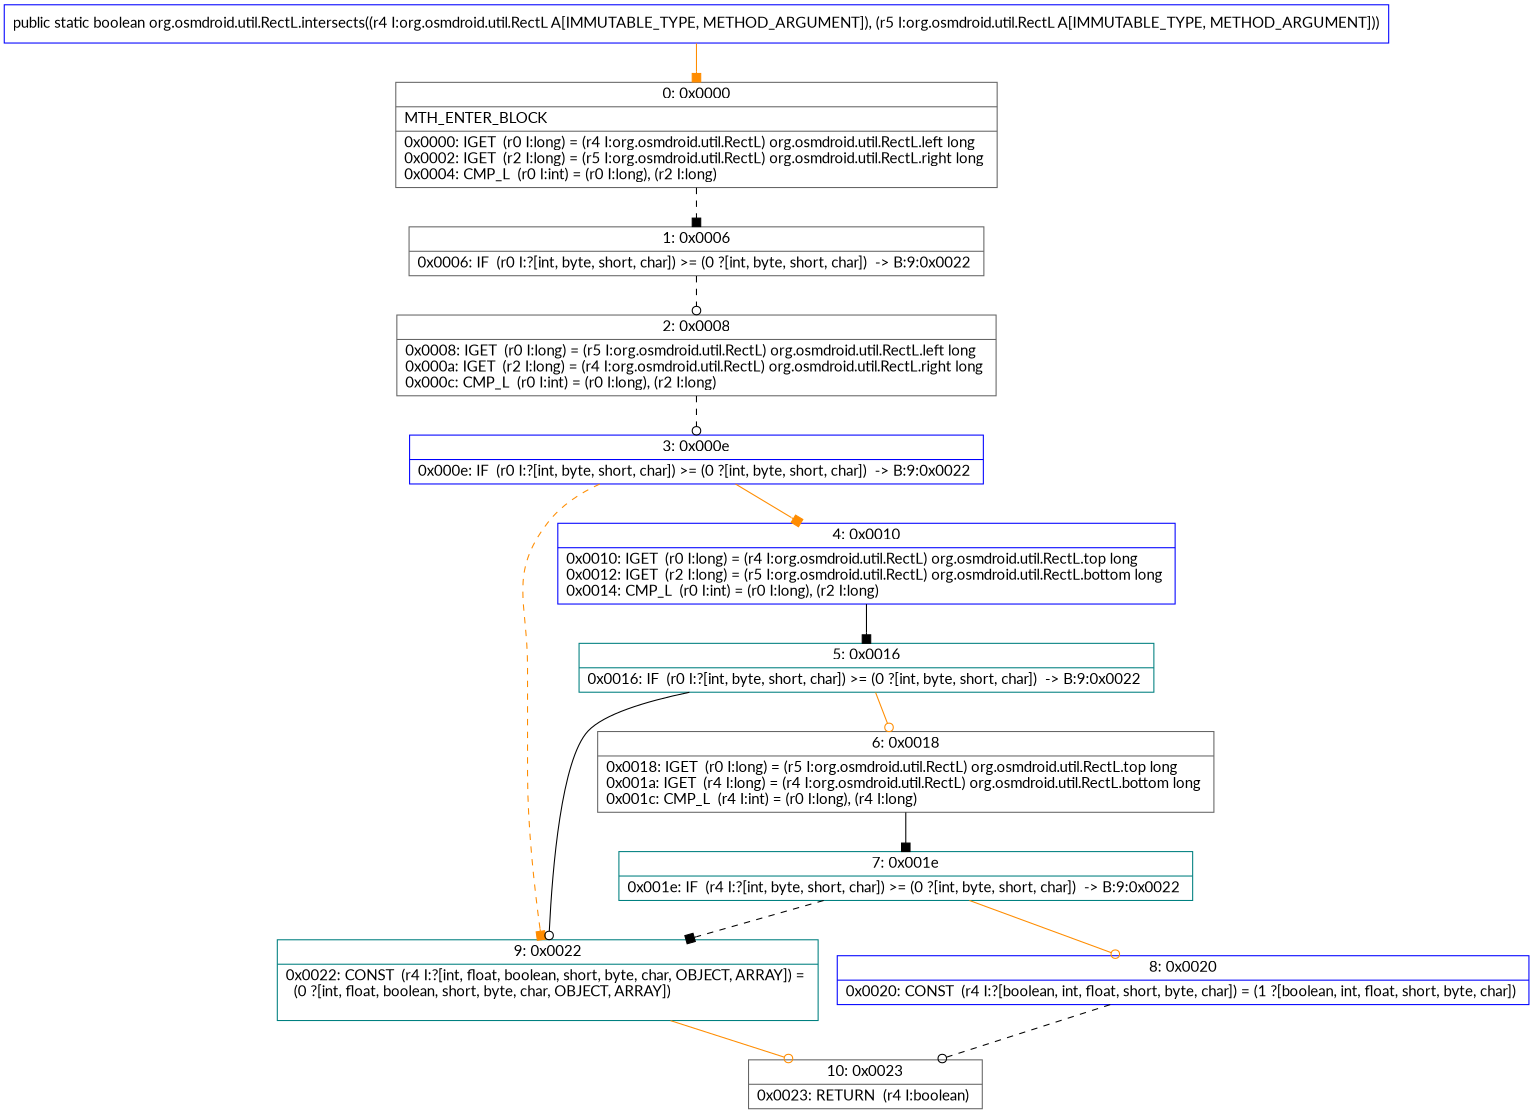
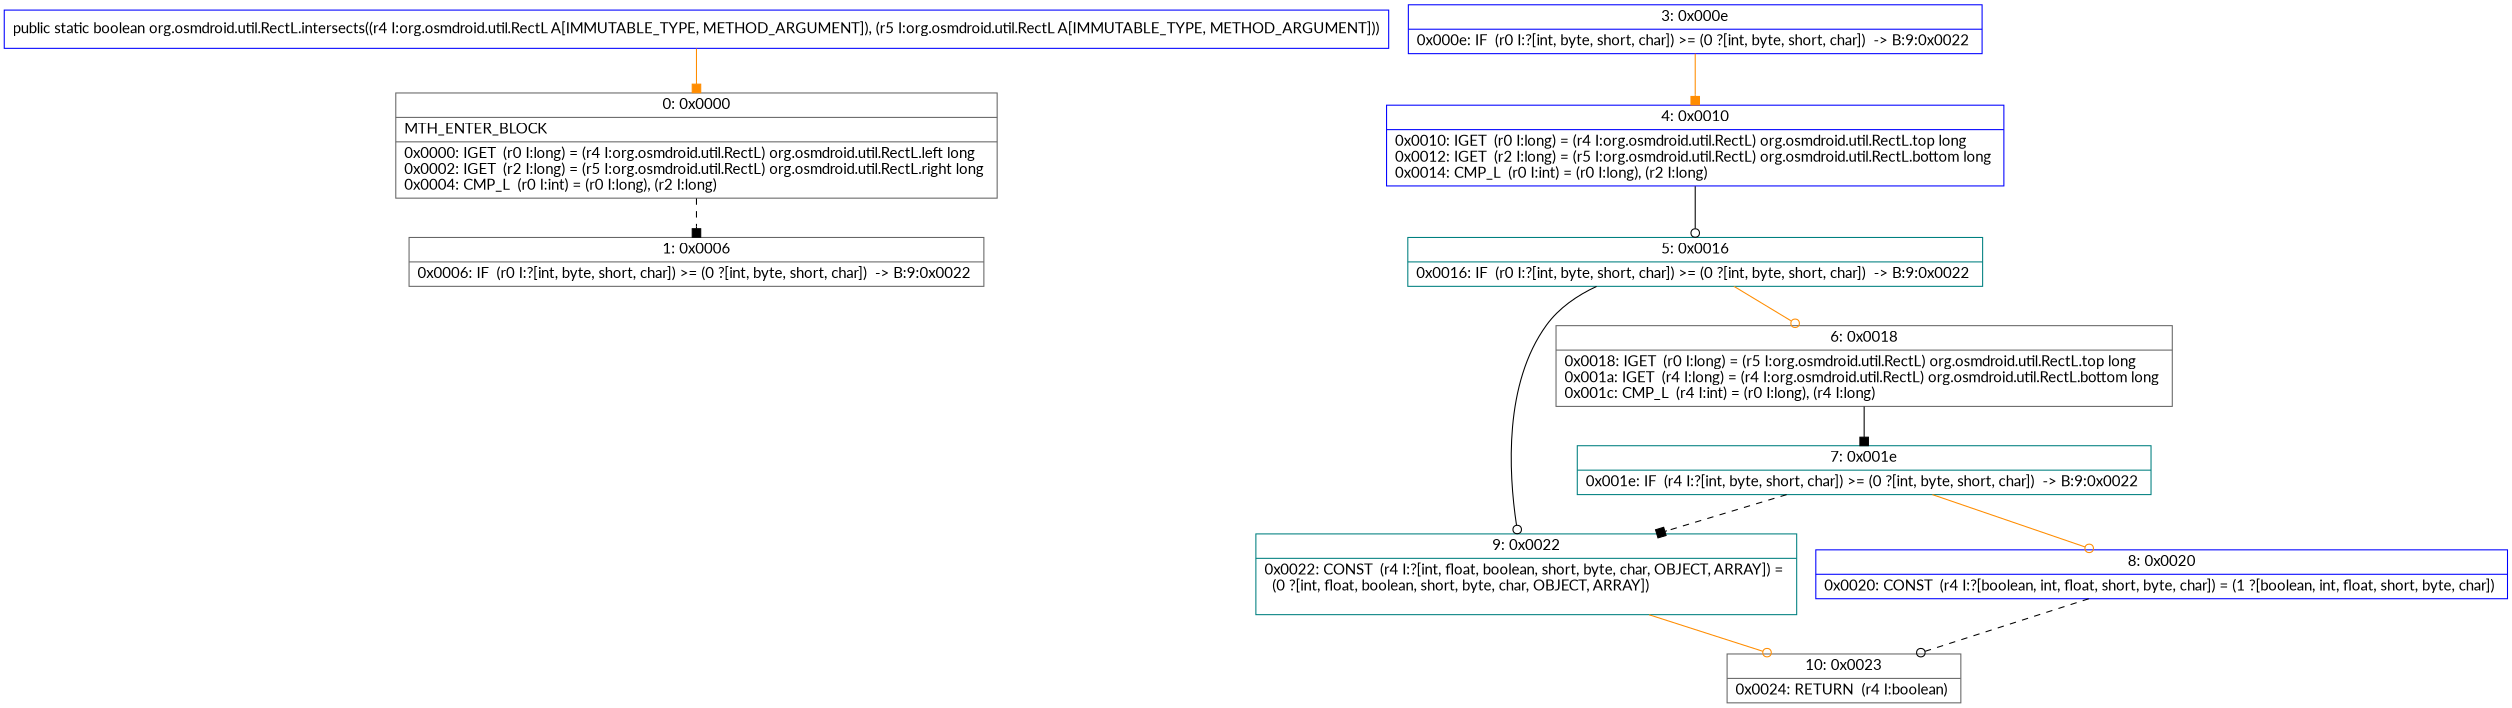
node "2: 0x0008": removed
edge "4: 0x0010" -> "5: 0x0016": arrowhead box -> odot
edge "3: 0x000e" -> "9: 0x0022": removed
node "10: 0x0023": text "0x0023: RETURN  (r4 I:boolean)" -> "0x0024: RETURN  (r4 I:boolean)"
